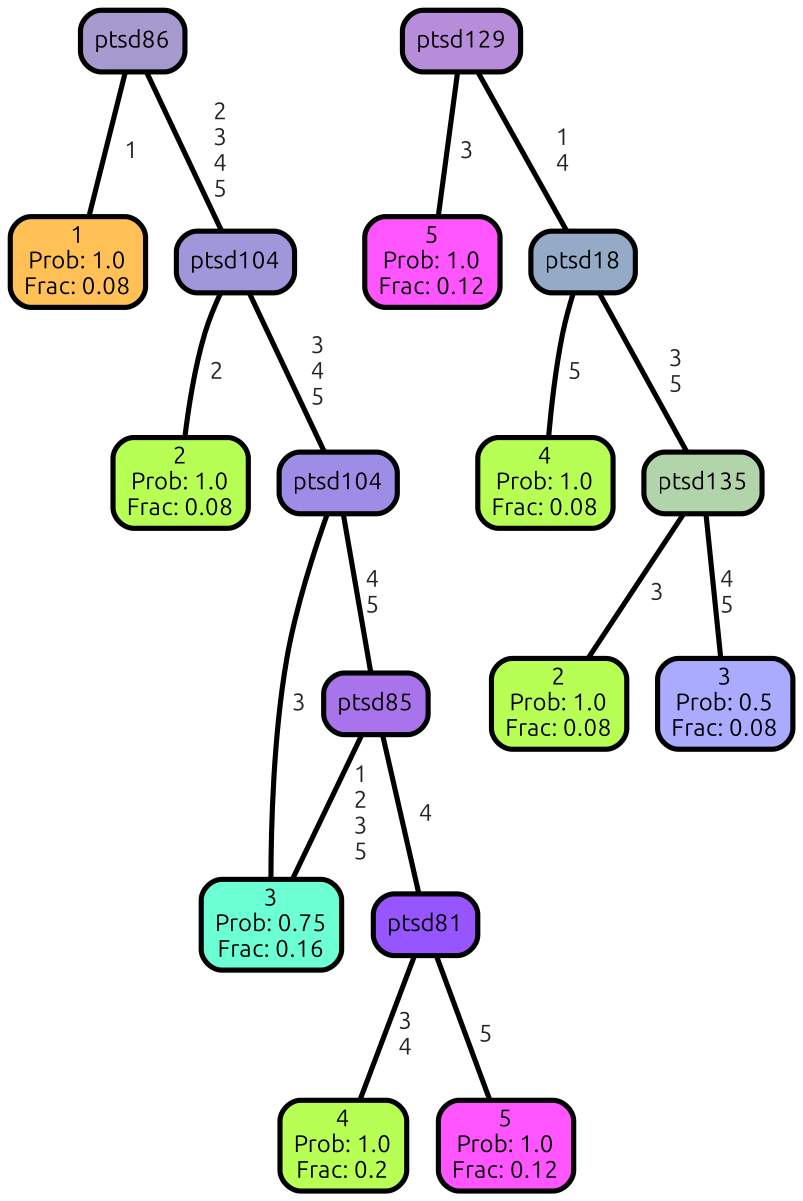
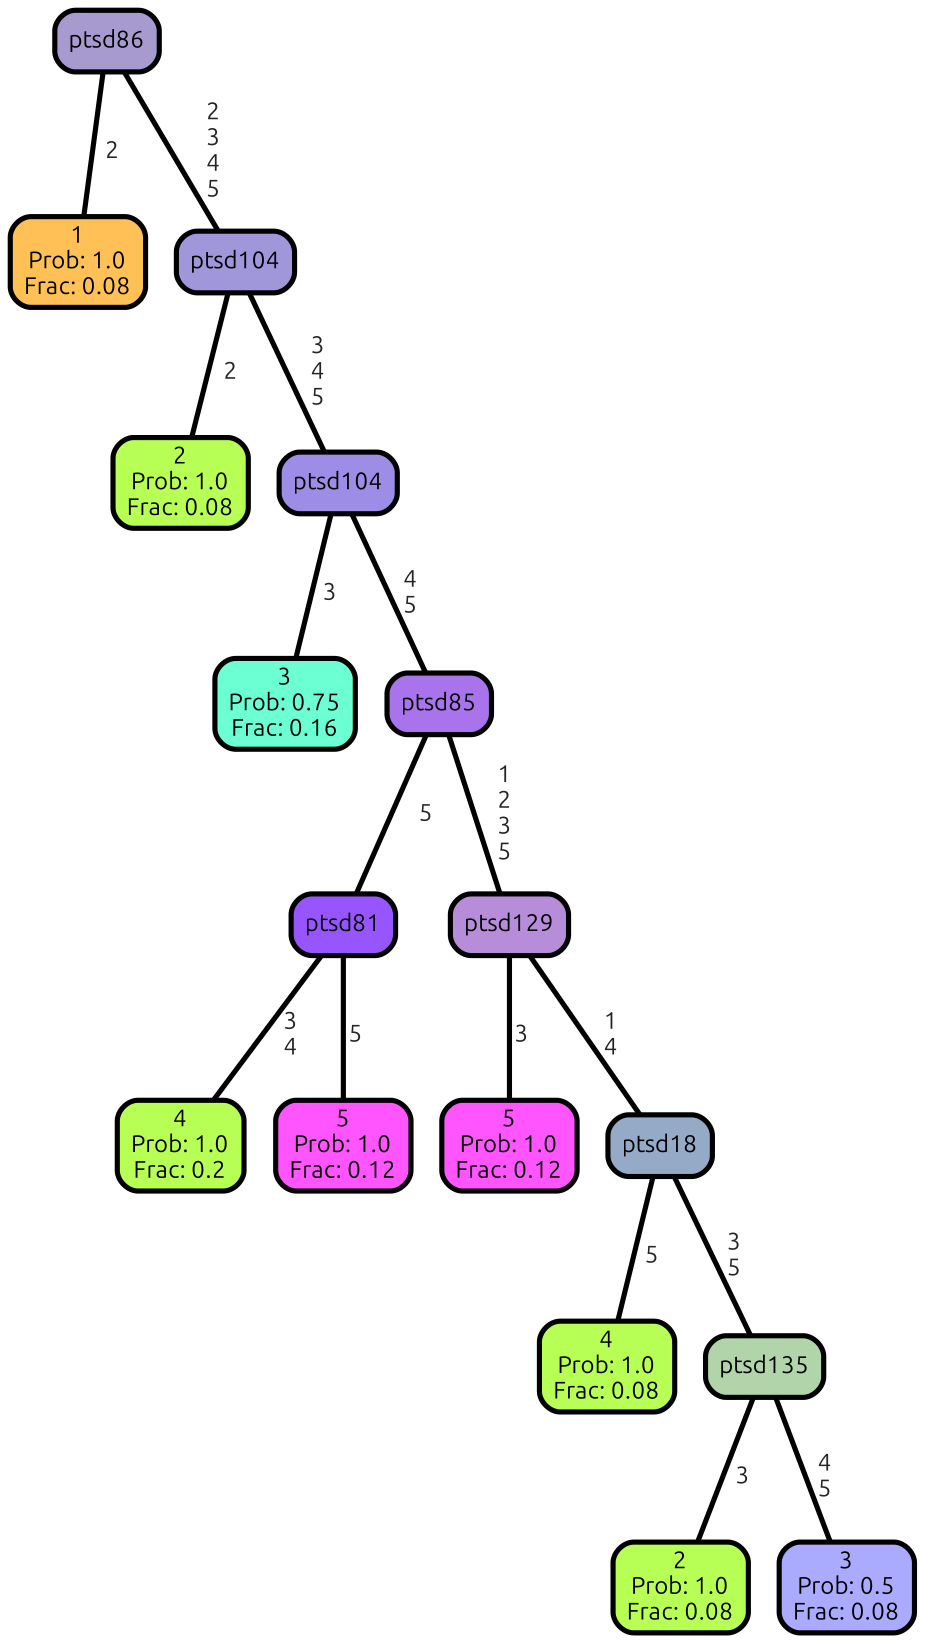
edge "ptsd86" -- "1 Prob: 1.0 Frac: 0.08": label " 1" -> " 2"
edge "ptsd85" -- "3 Prob: 0.75 Frac: 0.16": now "ptsd85" -- "ptsd129"
edge "ptsd85" -- "ptsd81": label " 4" -> " 5"
